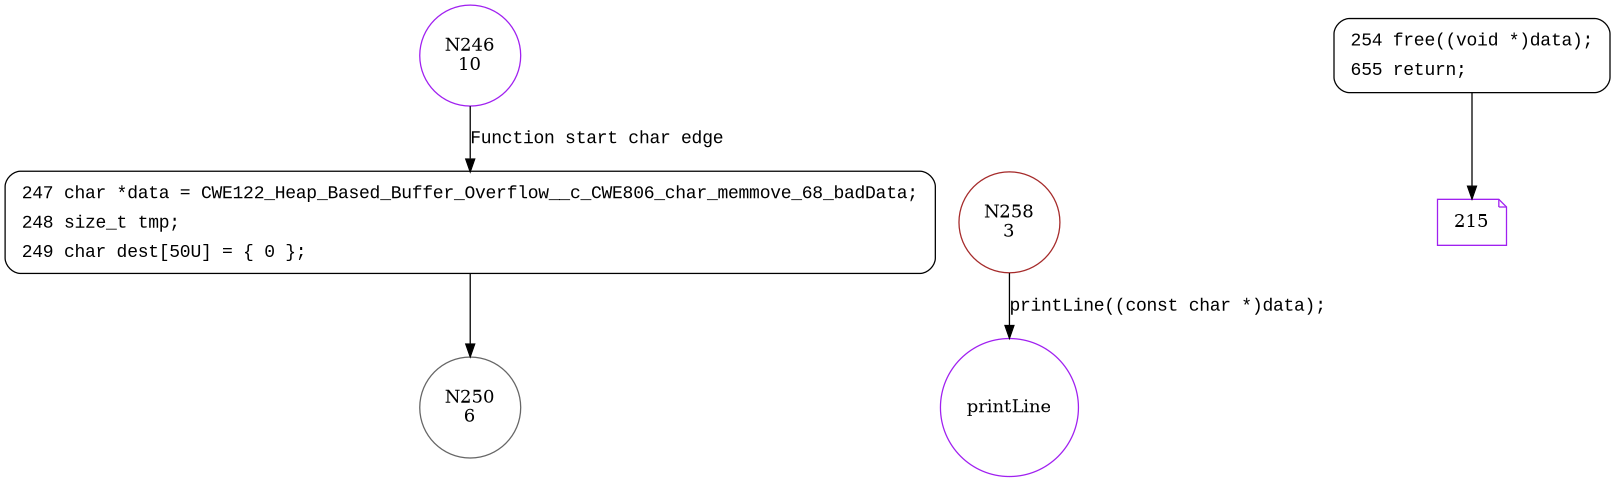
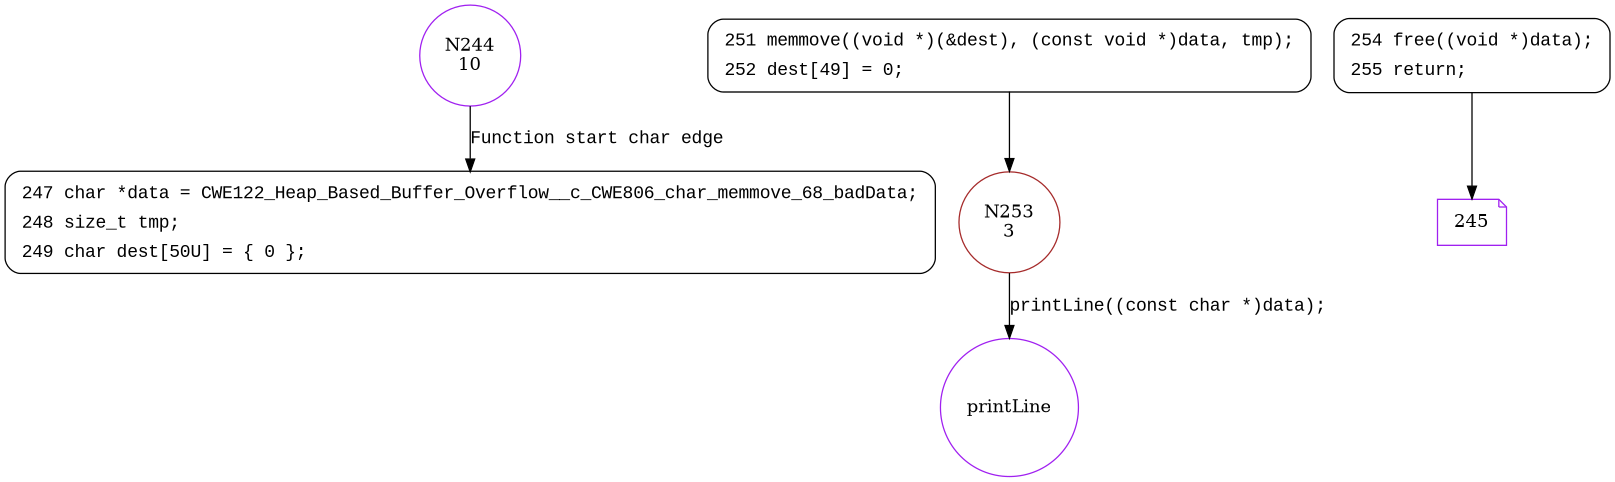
node "N246 10": label "N246 10" -> "N244 10"
node "251": added
node "254": text "655" -> "255"
node "N258 3": label "N258 3" -> "N253 3"
node "215": label "215" -> "245"
node "N250 6": removed
